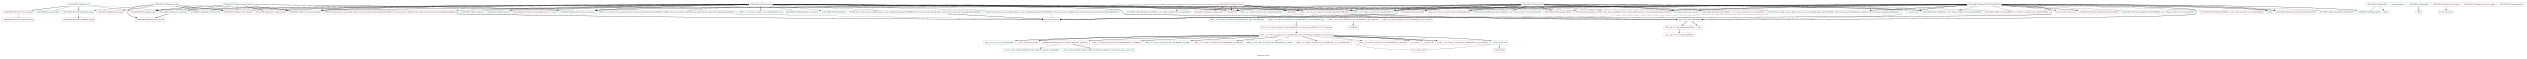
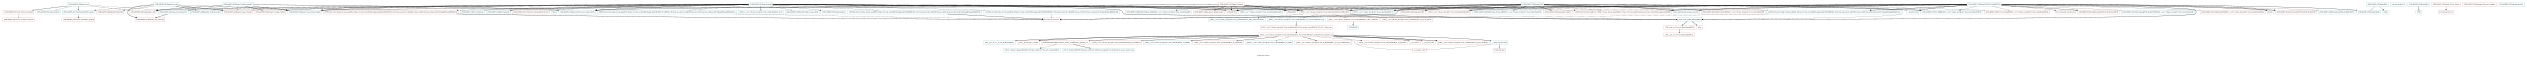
edge "_ZN9LAMMPS_NS5RespaC2EPNS_6LAMMPSEiPPc" -> "llvm.memcpy.p0.p0.i64": removed
